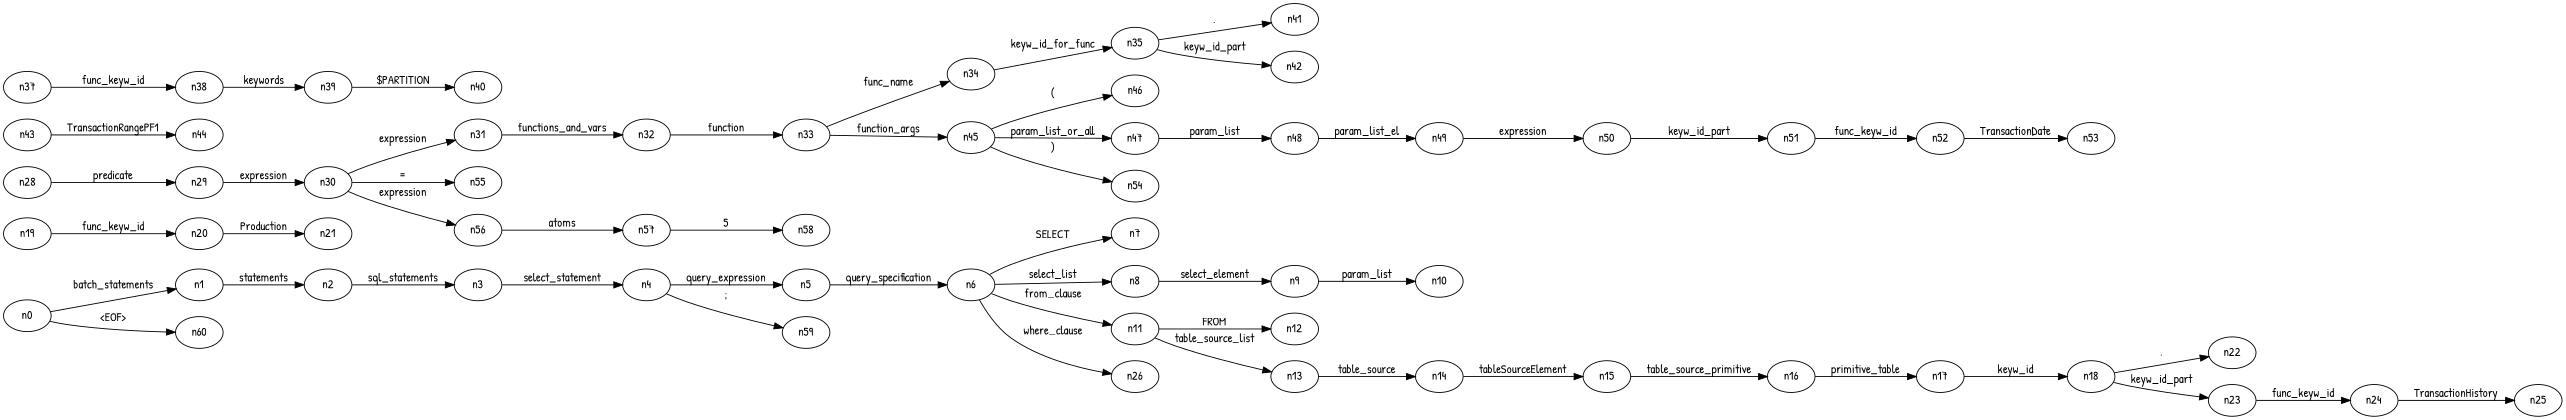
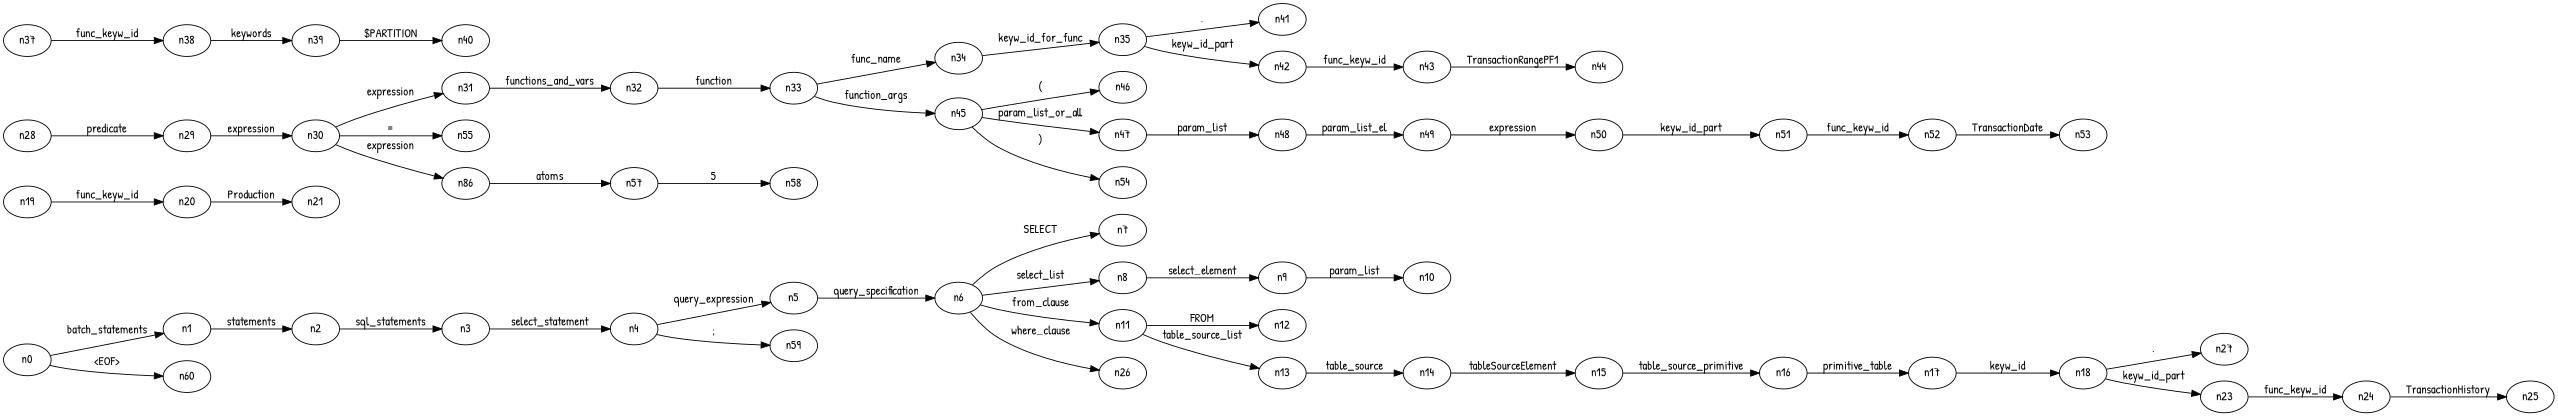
edge "n42" -> "n43": added, label "func_keyw_id"
node "n56": label "n56" -> "n86"
node "n22": label "n22" -> "n27"
